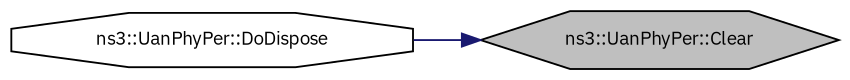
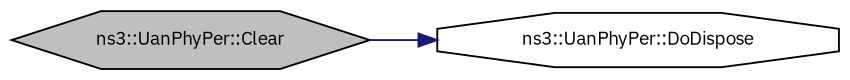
edge "ns3::UanPhyPer::DoDispose" -> "ns3::UanPhyPer::Clear": reversed
